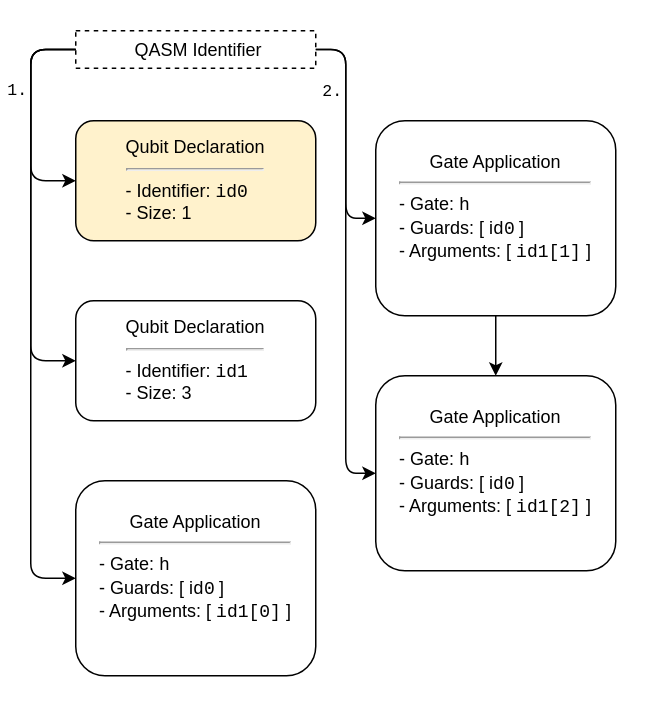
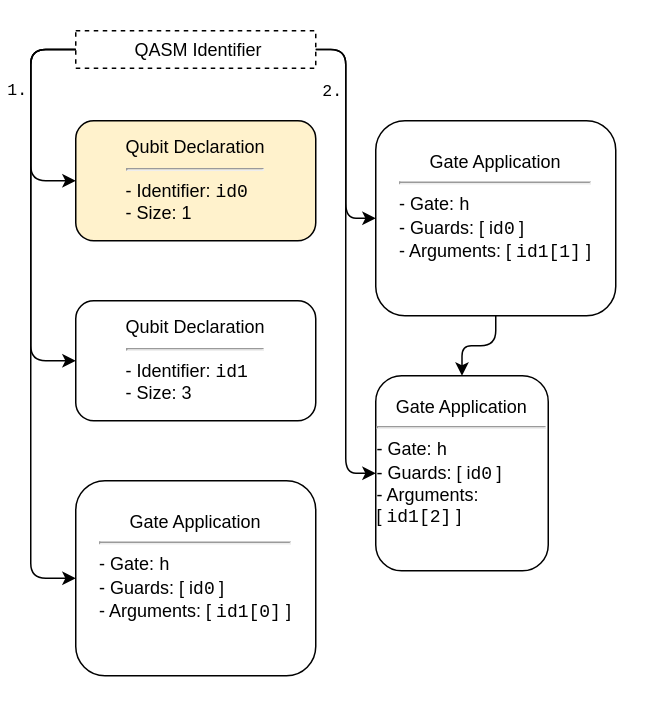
node "Gate Application - Gate: h - Guards: [ id0 ] - Arguments: [ id1[2] ]": size 240x195 -> 173x195
